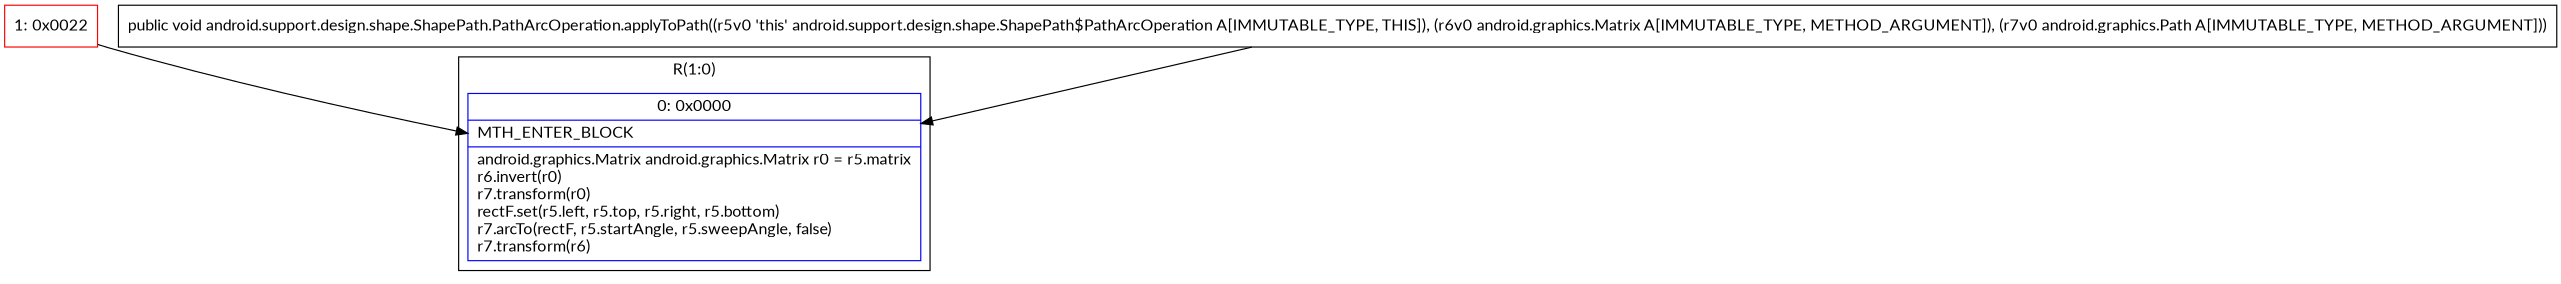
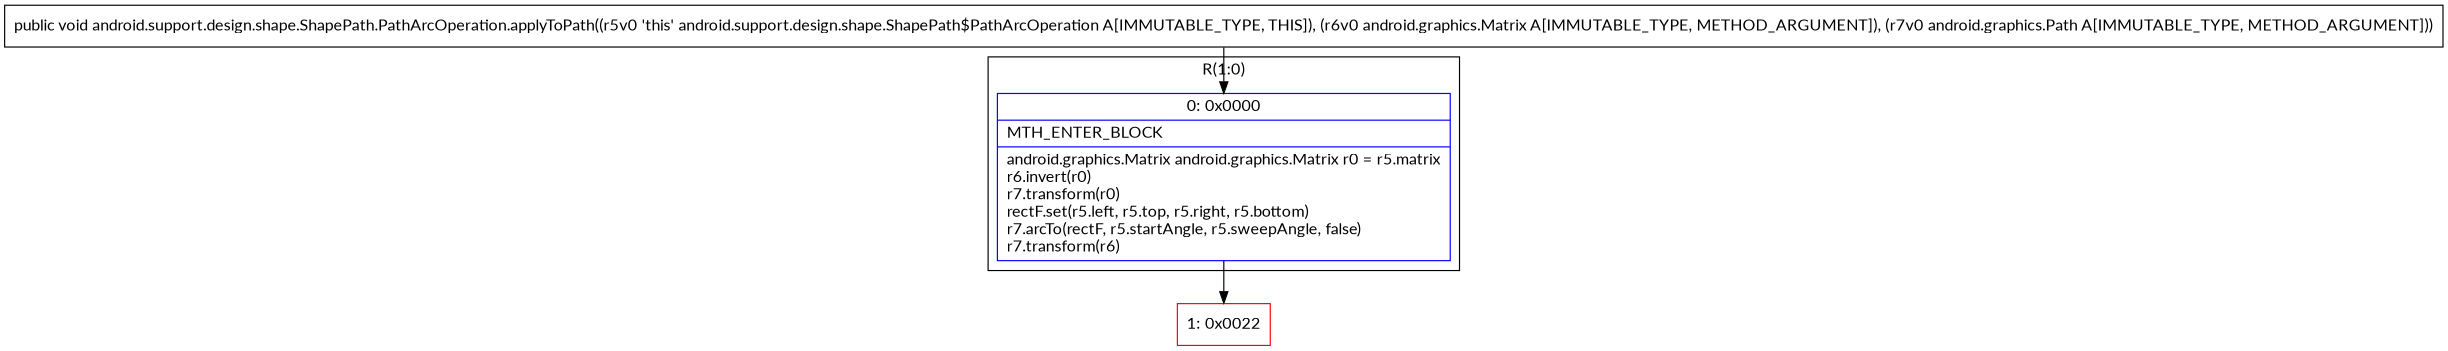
edge "1: 0x0022" -> "0: 0x0000": reversed
